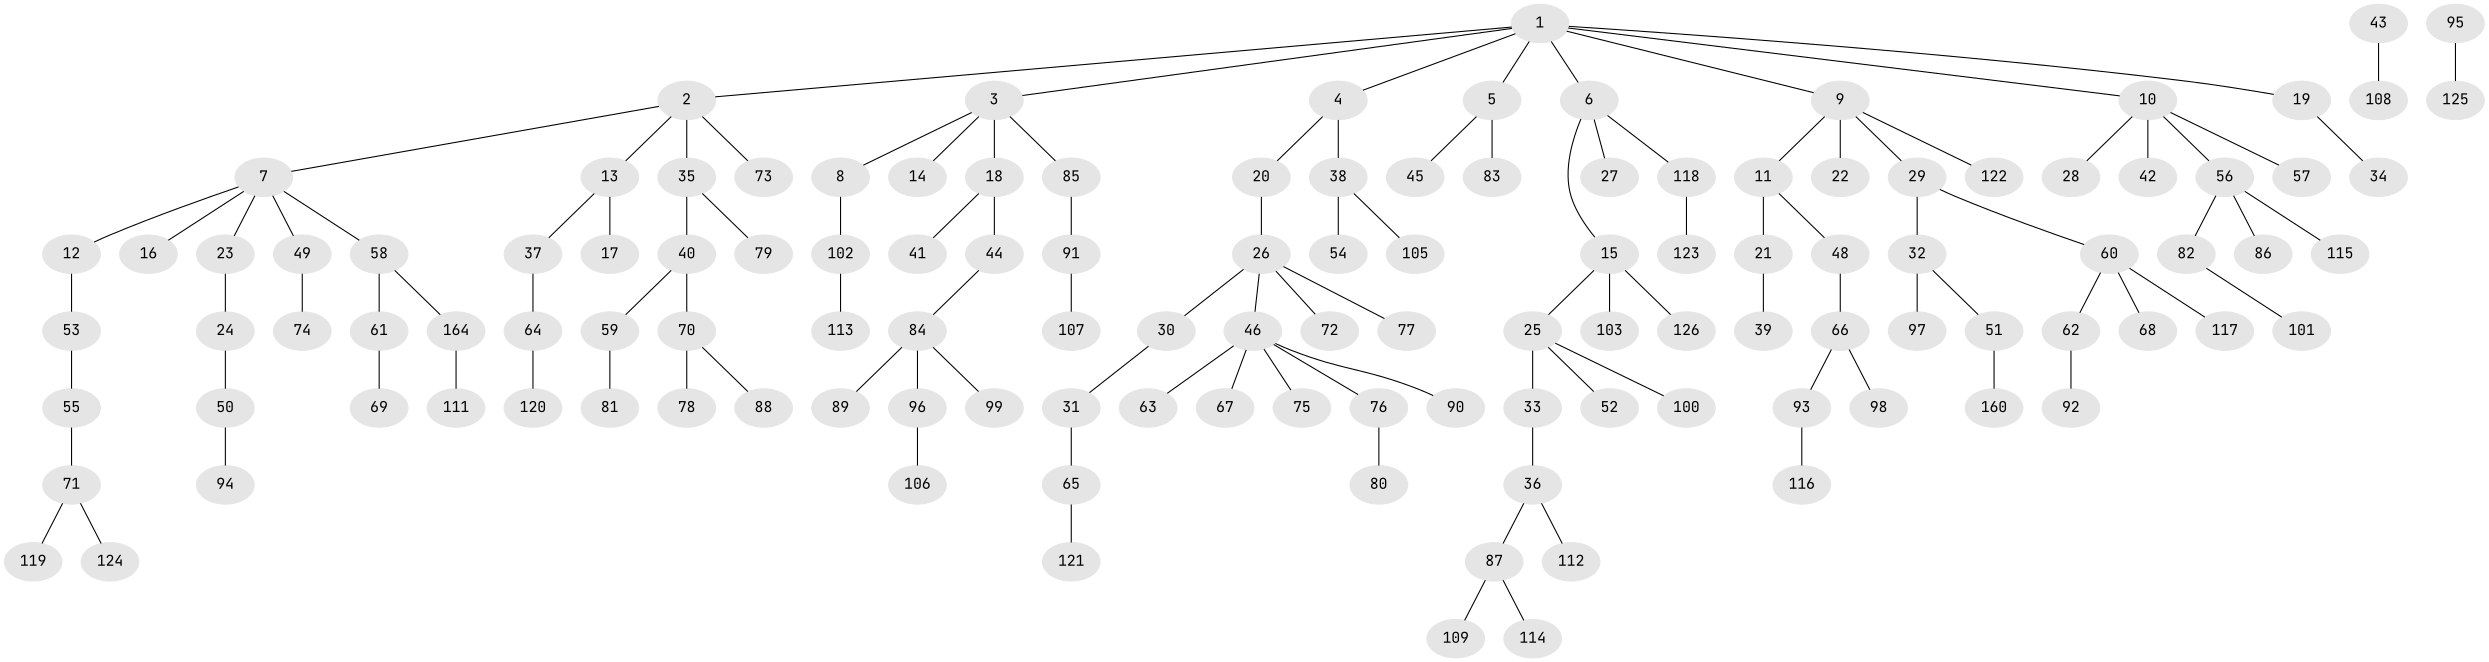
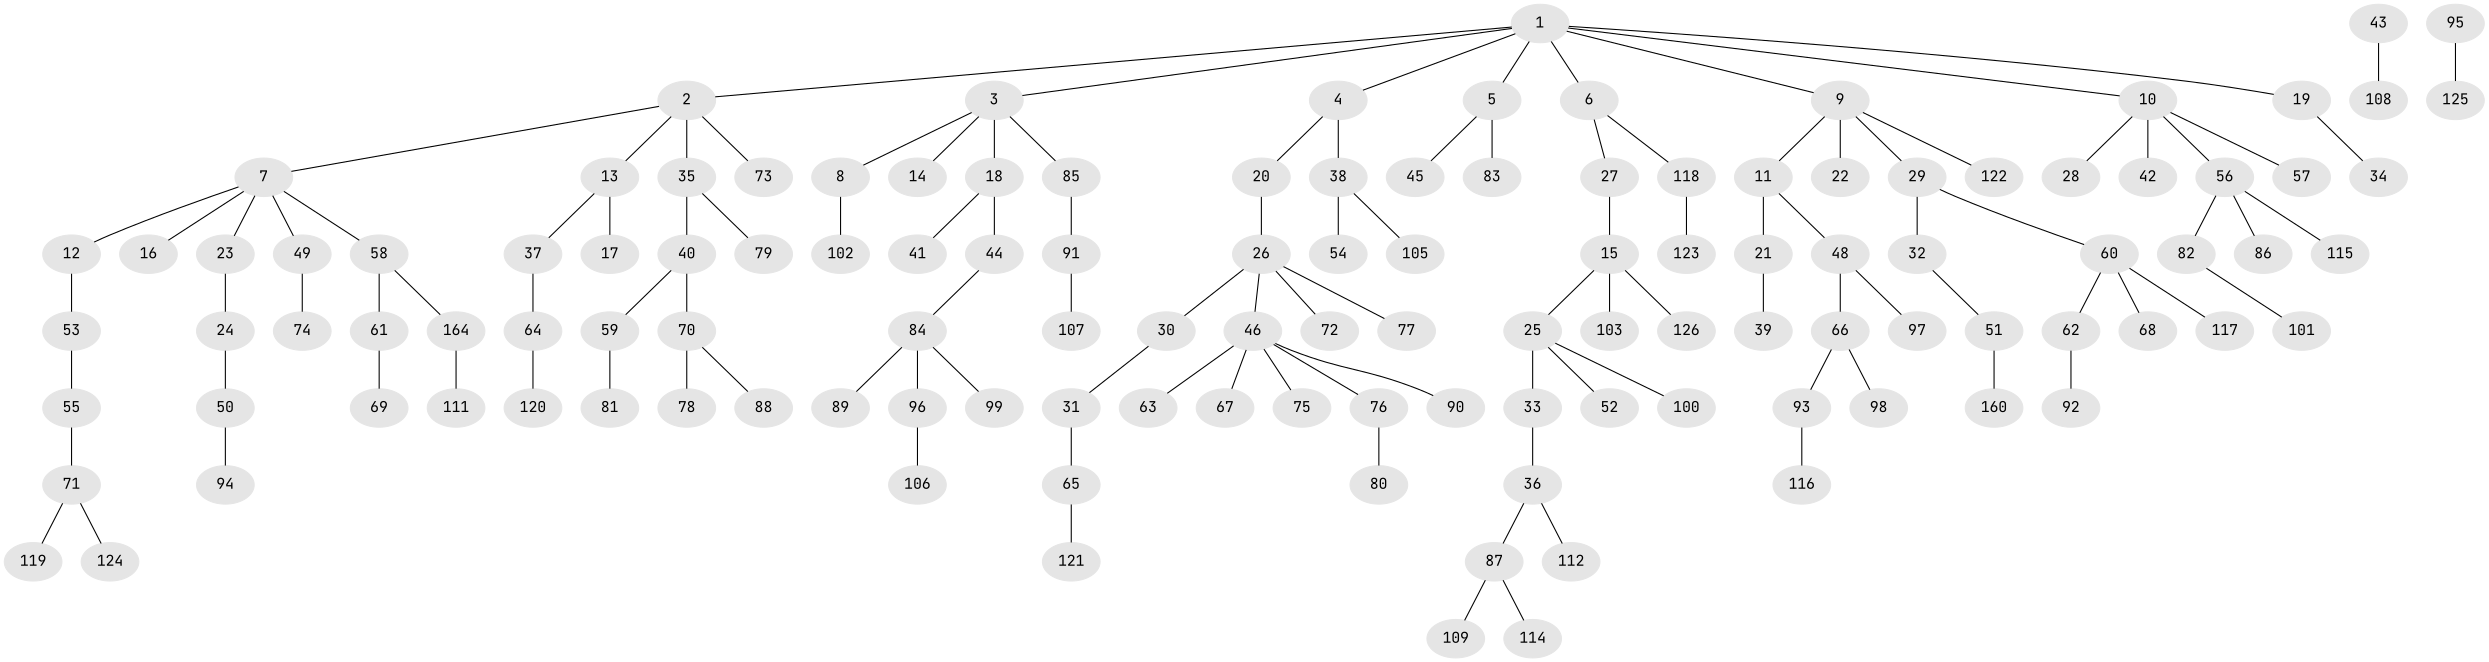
edge "6" -- "15": now "27" -- "15"
edge "32" -- "97": now "48" -- "97"
node "113": removed
